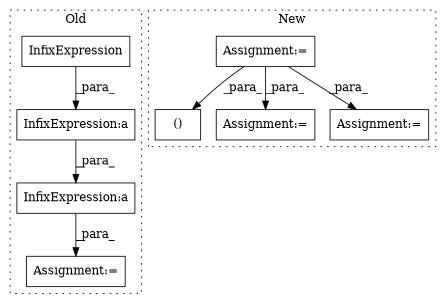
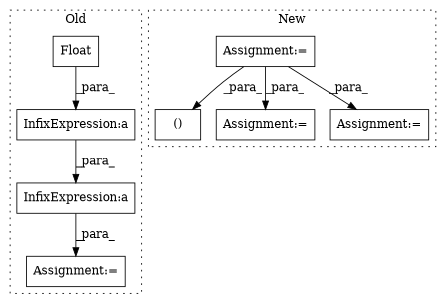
node "InfixExpression": label "InfixExpression" -> "Float"
